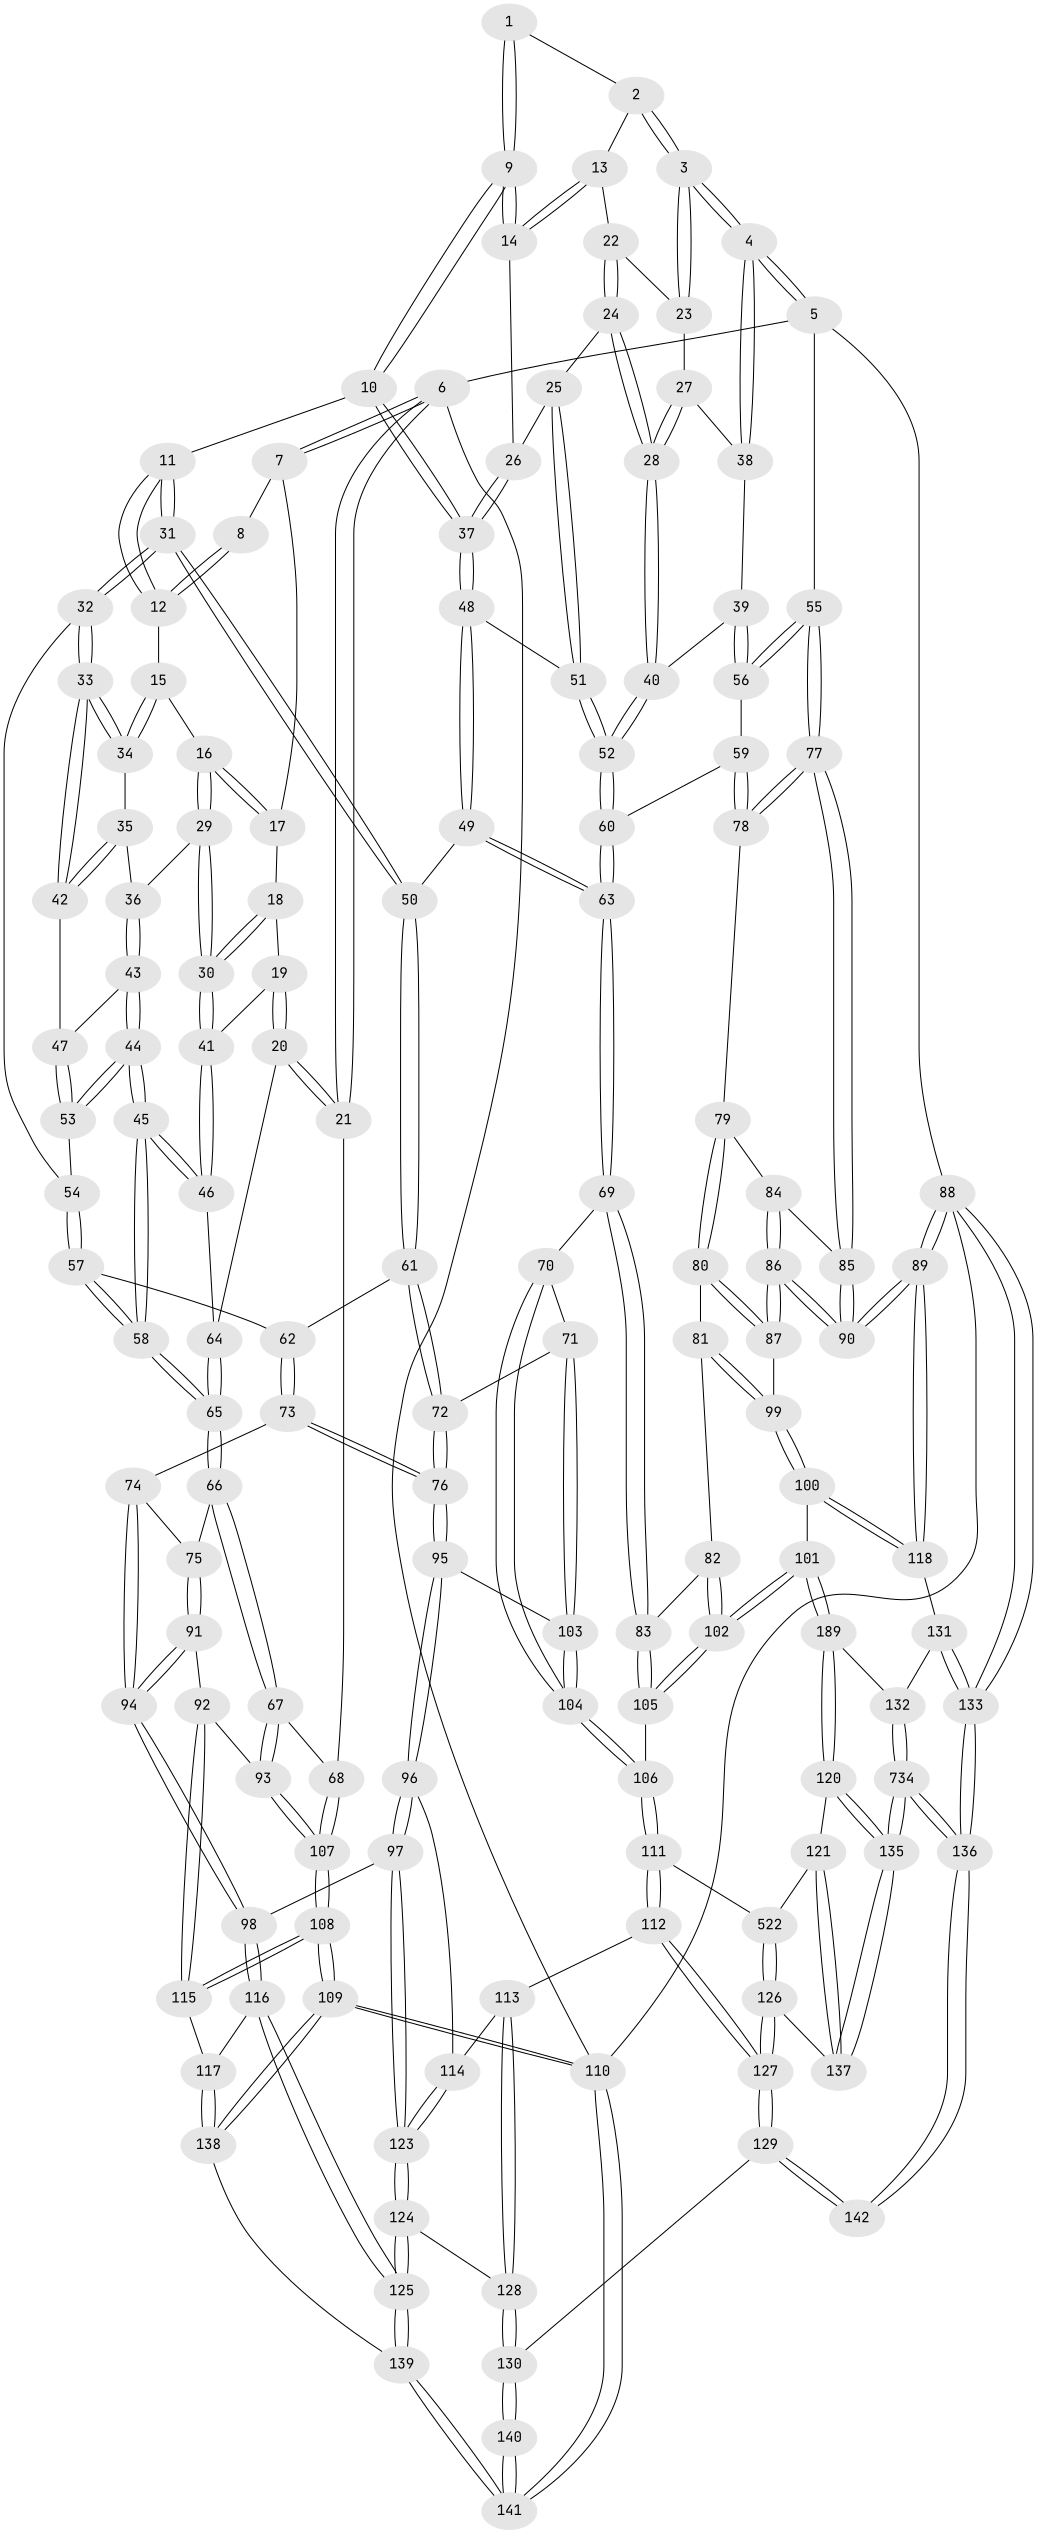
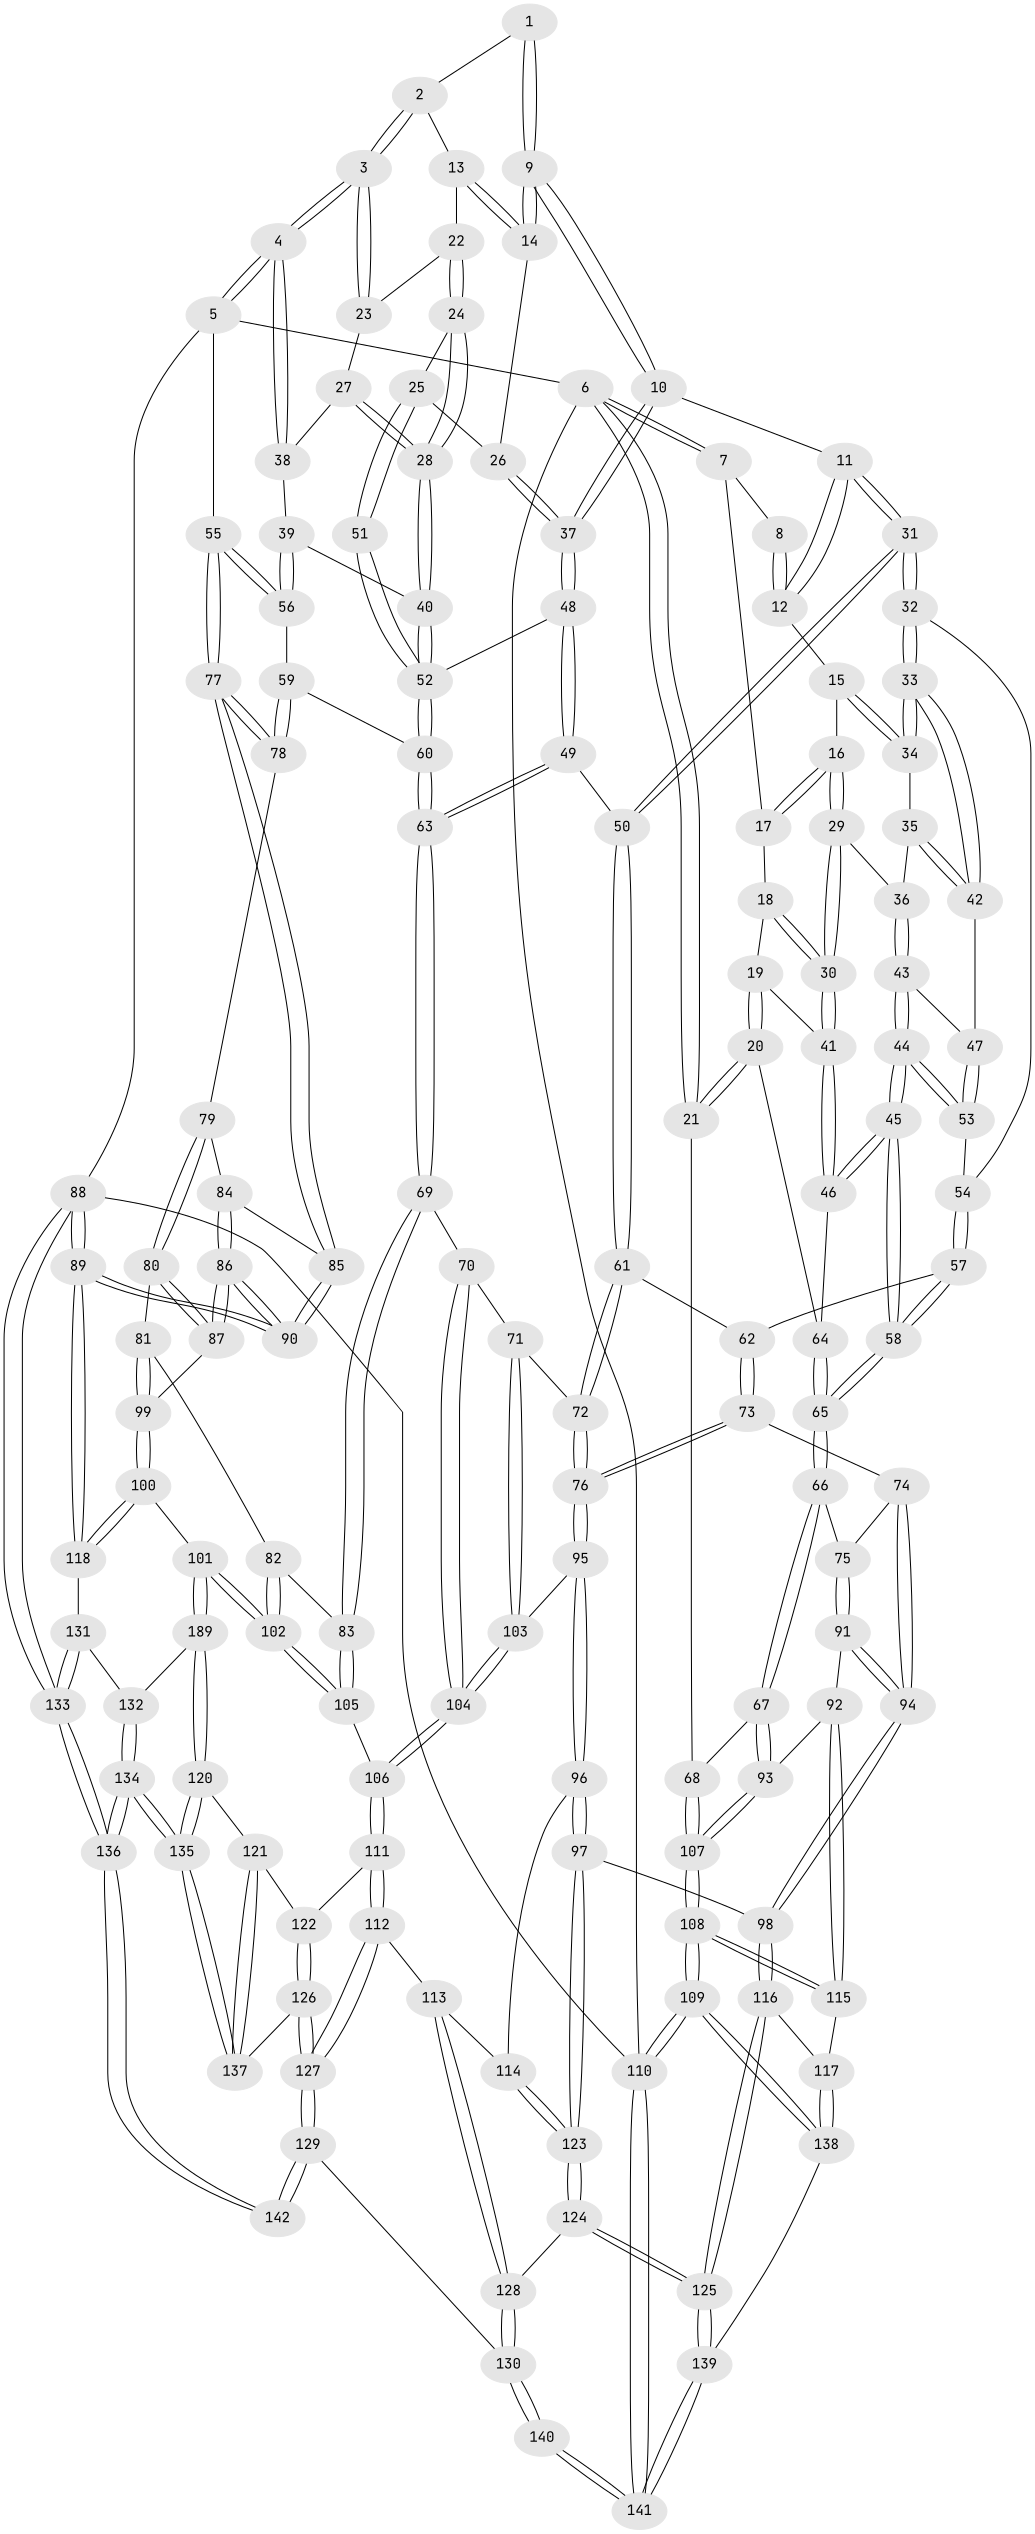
edge "48" -- "51": now "48" -- "52"
node "734": label "734" -> "134"
node "522": label "522" -> "122"
